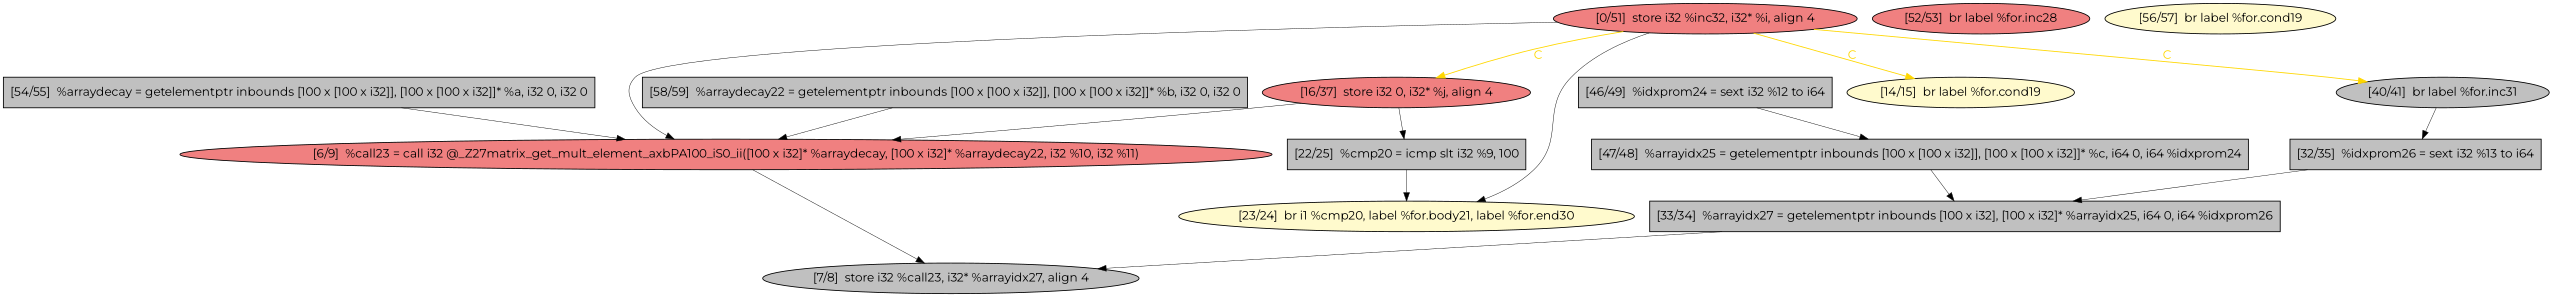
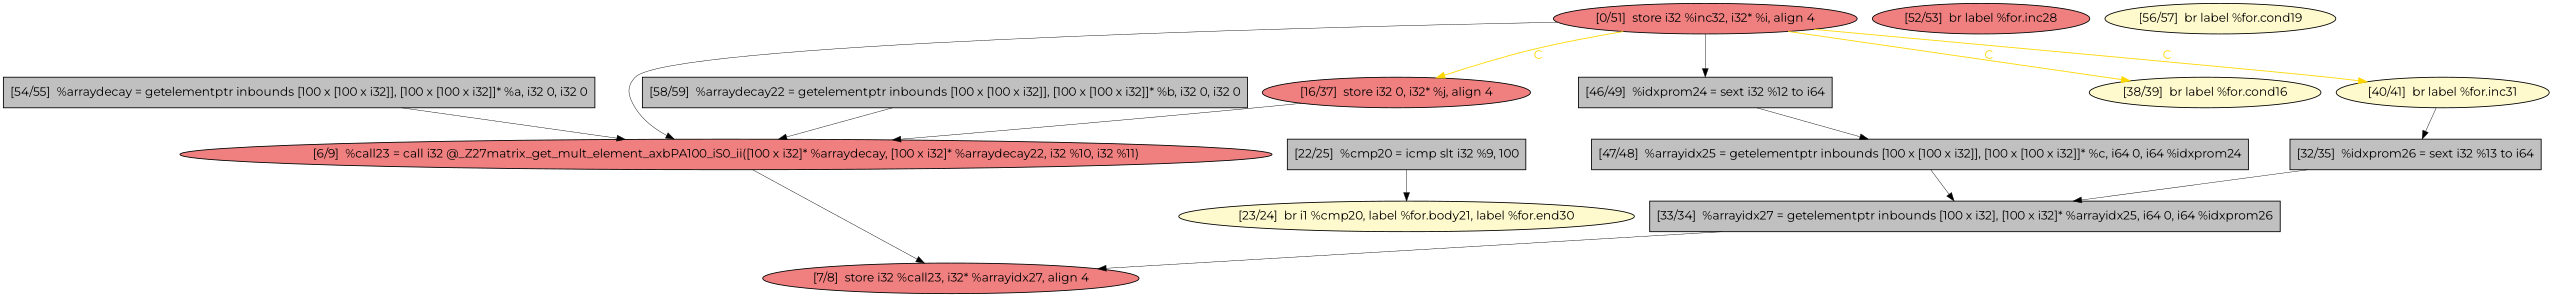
node "[14/15]  br label %for.cond19": removed
node "[38/39]  br label %for.cond16": added
node "[40/41]  br label %for.inc31": fillcolor grey -> lemonchiffon
edge "[0/51]  store i32 %inc32, i32* %i, align 4" -> "[23/24]  br i1 %cmp20, label %for.body21, label %for.end30": now "[0/51]  store i32 %inc32, i32* %i, align 4" -> "[46/49]  %idxprom24 = sext i32 %12 to i64"
edge "[16/37]  store i32 0, i32* %j, align 4" -> "[22/25]  %cmp20 = icmp slt i32 %9, 100": removed
node "[7/8]  store i32 %call23, i32* %arrayidx27, align 4": fillcolor grey -> lightcoral
